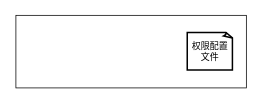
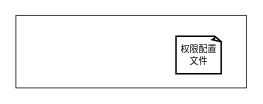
node "权限配置文件": moved (210, 51) -> (199, 55)
